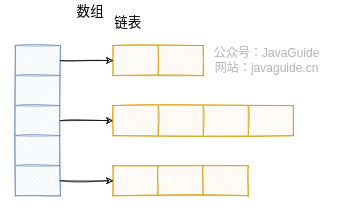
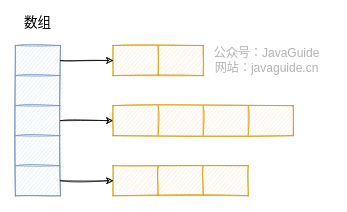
node "数组": moved (90, 12) -> (38, 23)
node "链表": removed
